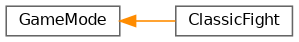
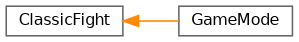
edge "ClassicFight" -> "GameMode": reversed
